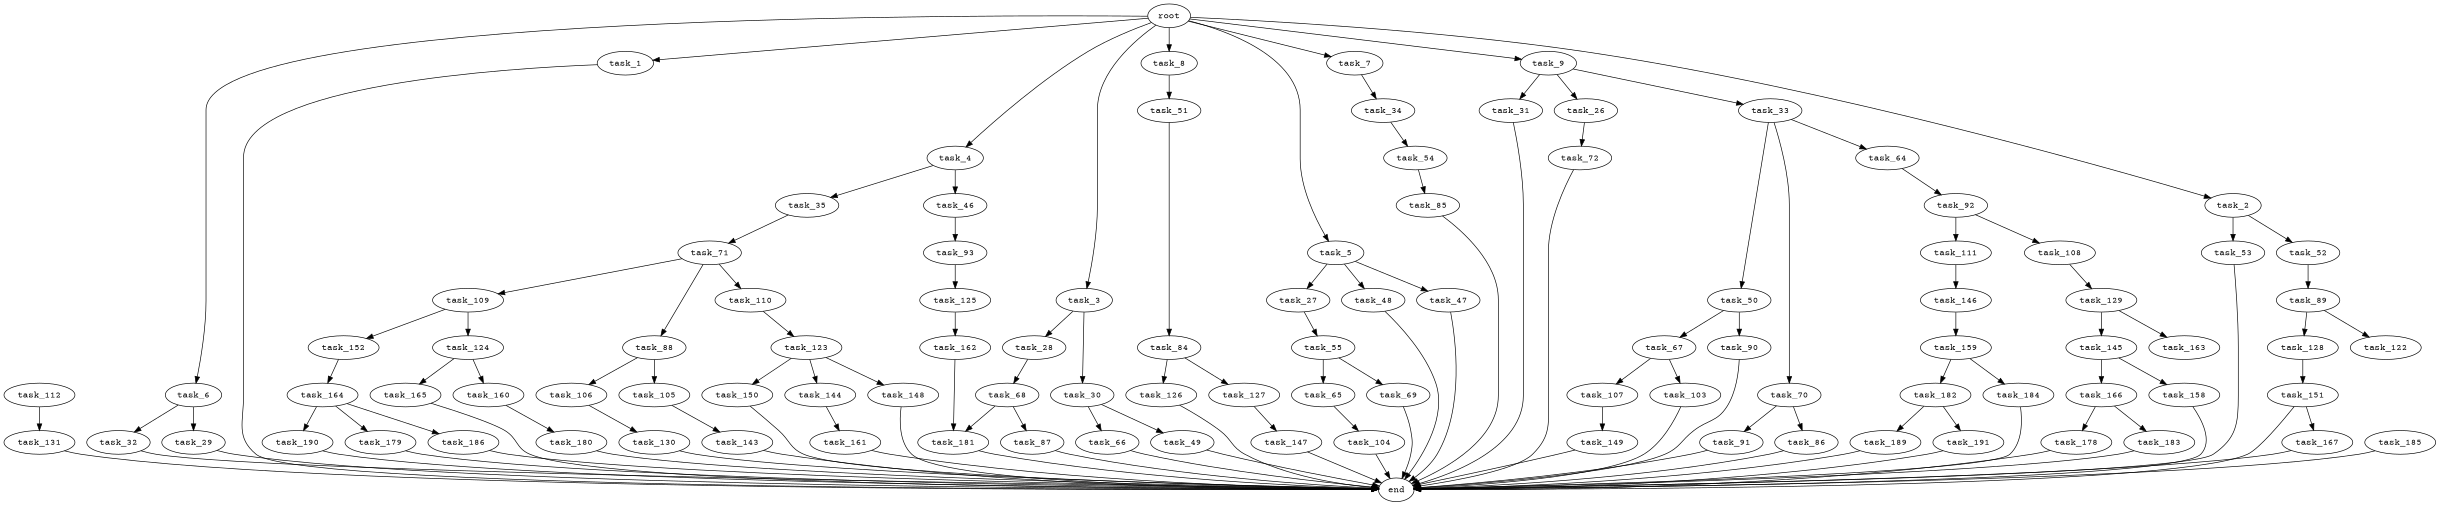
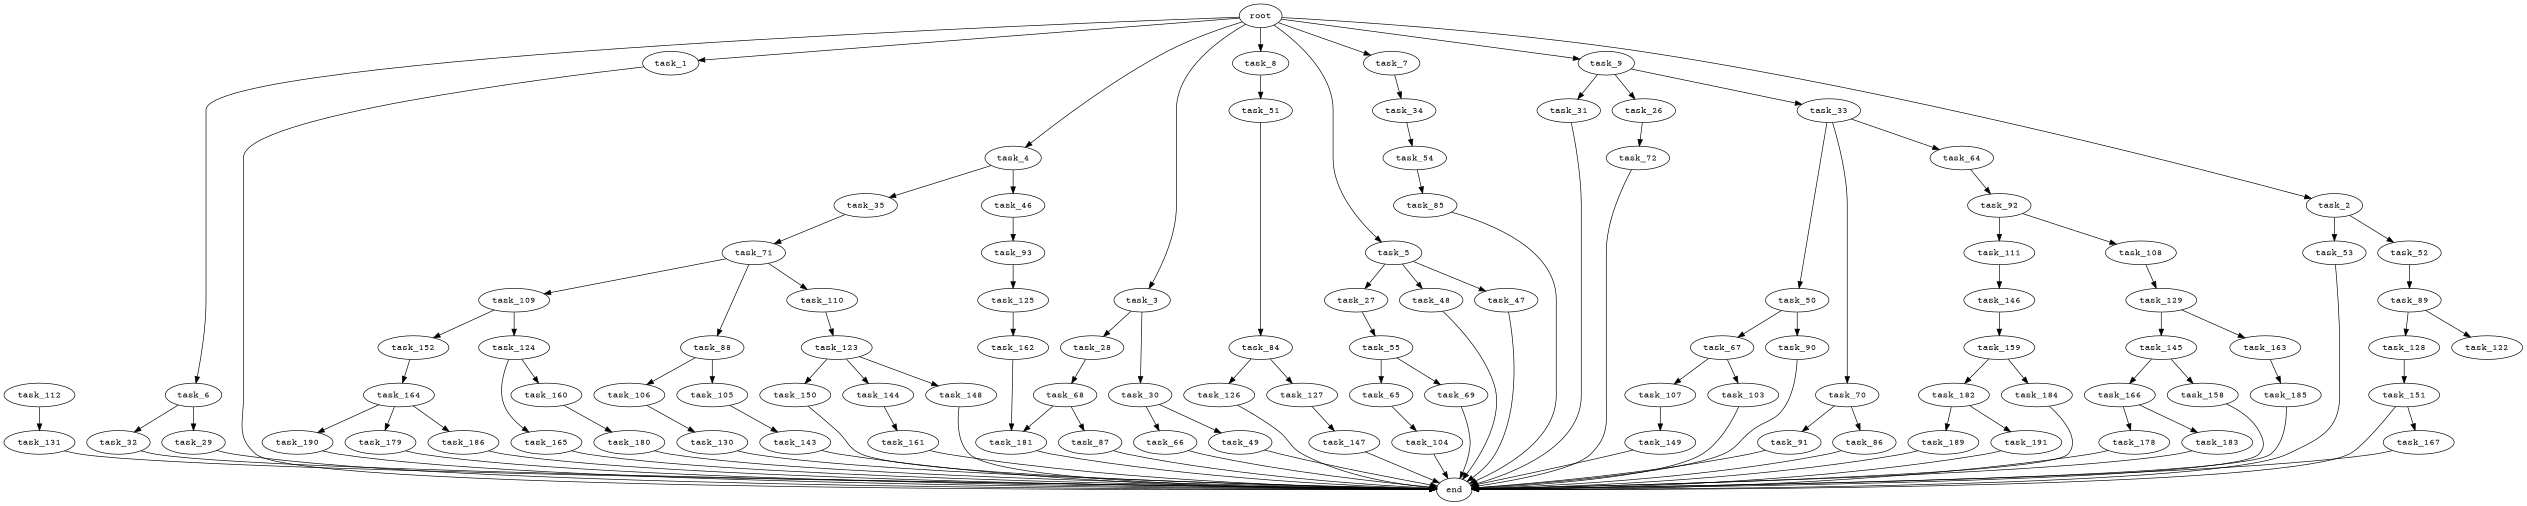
edge "task_163" -> "task_185": added
